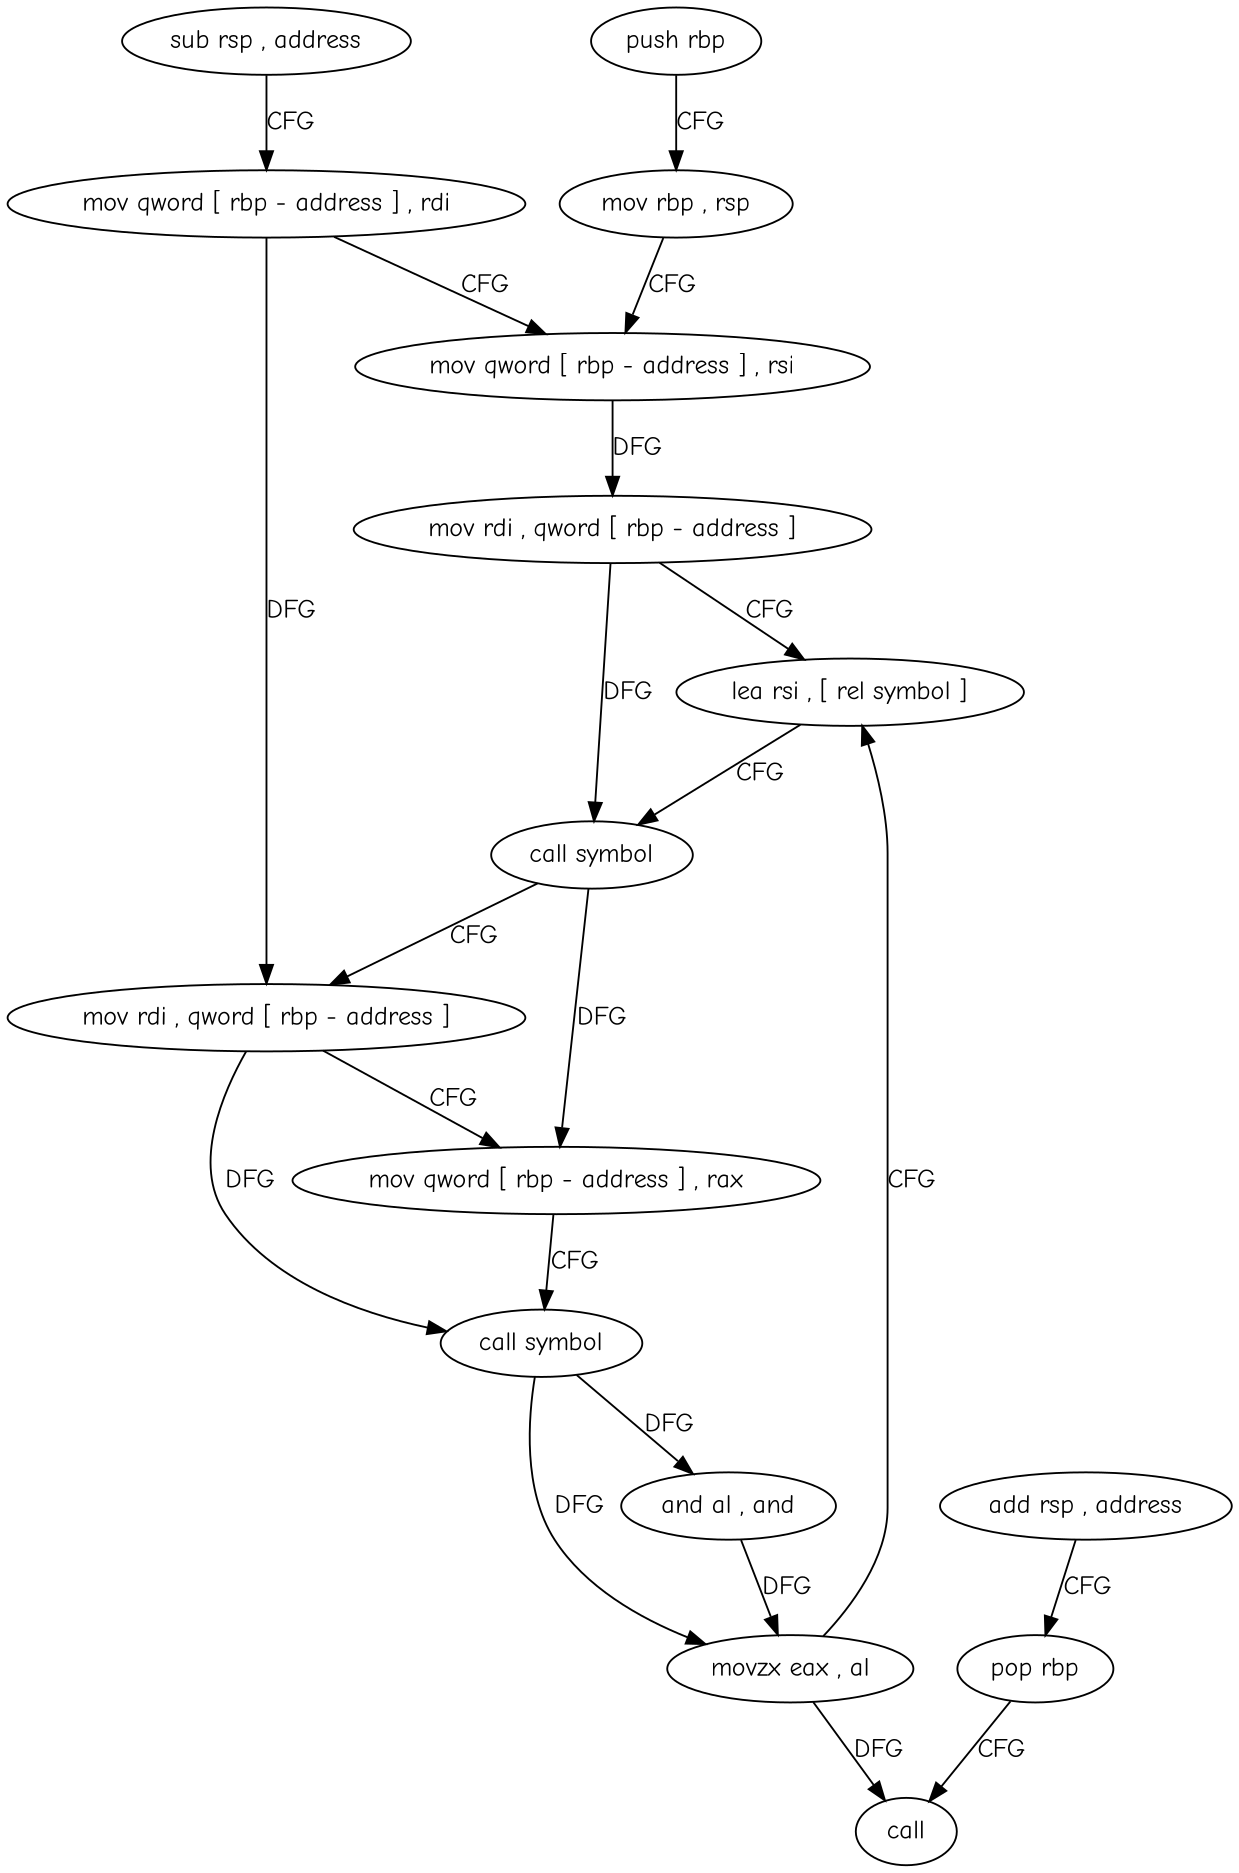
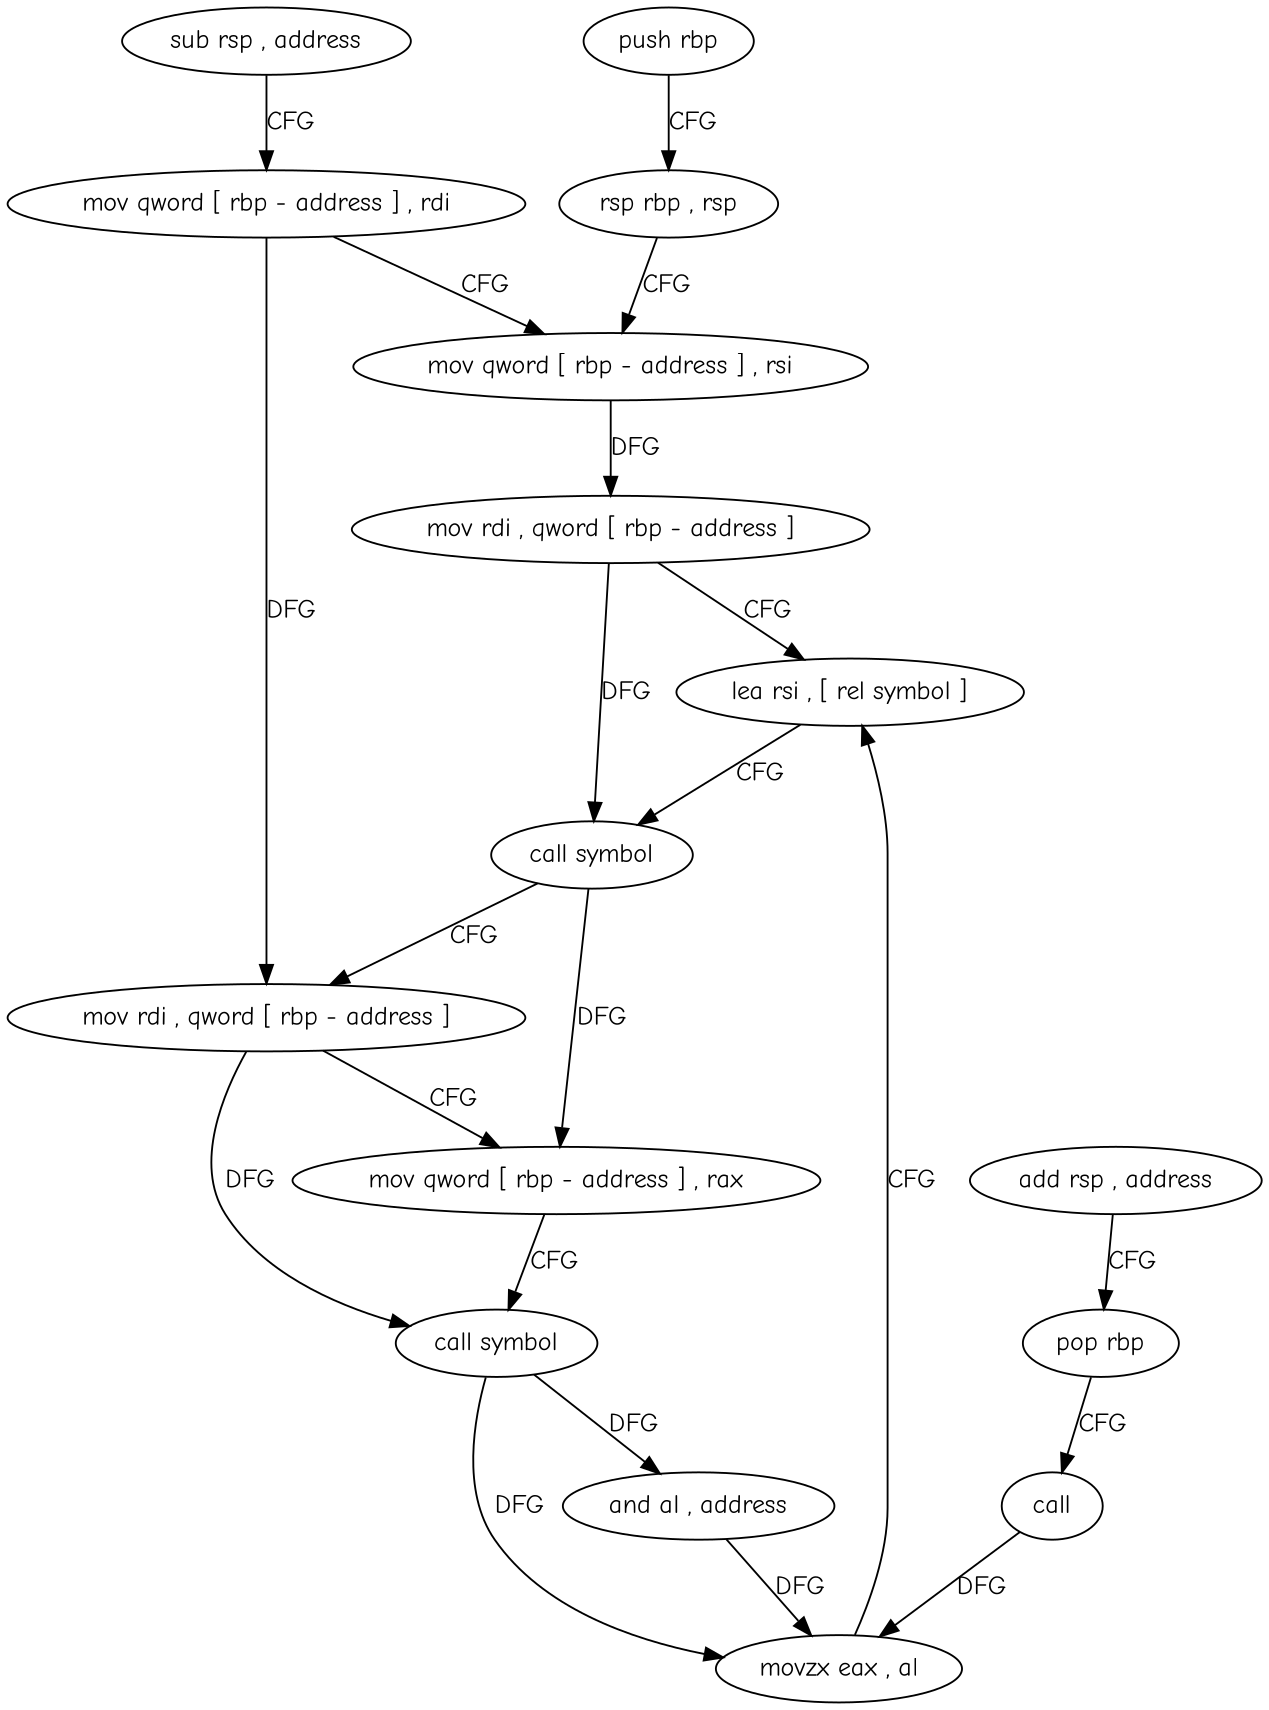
node "mov rbp , rsp": label "mov rbp , rsp" -> "rsp rbp , rsp"
node "and al , and": label "and al , and" -> "and al , address"
edge "movzx eax , al" -> "call": reversed
